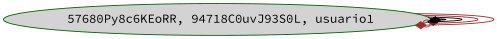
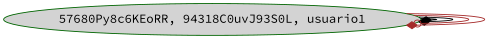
node "57680Py8c6KEoRR, 94718C0uvJ93S0L, usuario1": label "57680Py8c6KEoRR, 94718C0uvJ93S0L, usuario1" -> "57680Py8c6KEoRR, 94318C0uvJ93S0L, usuario1"
